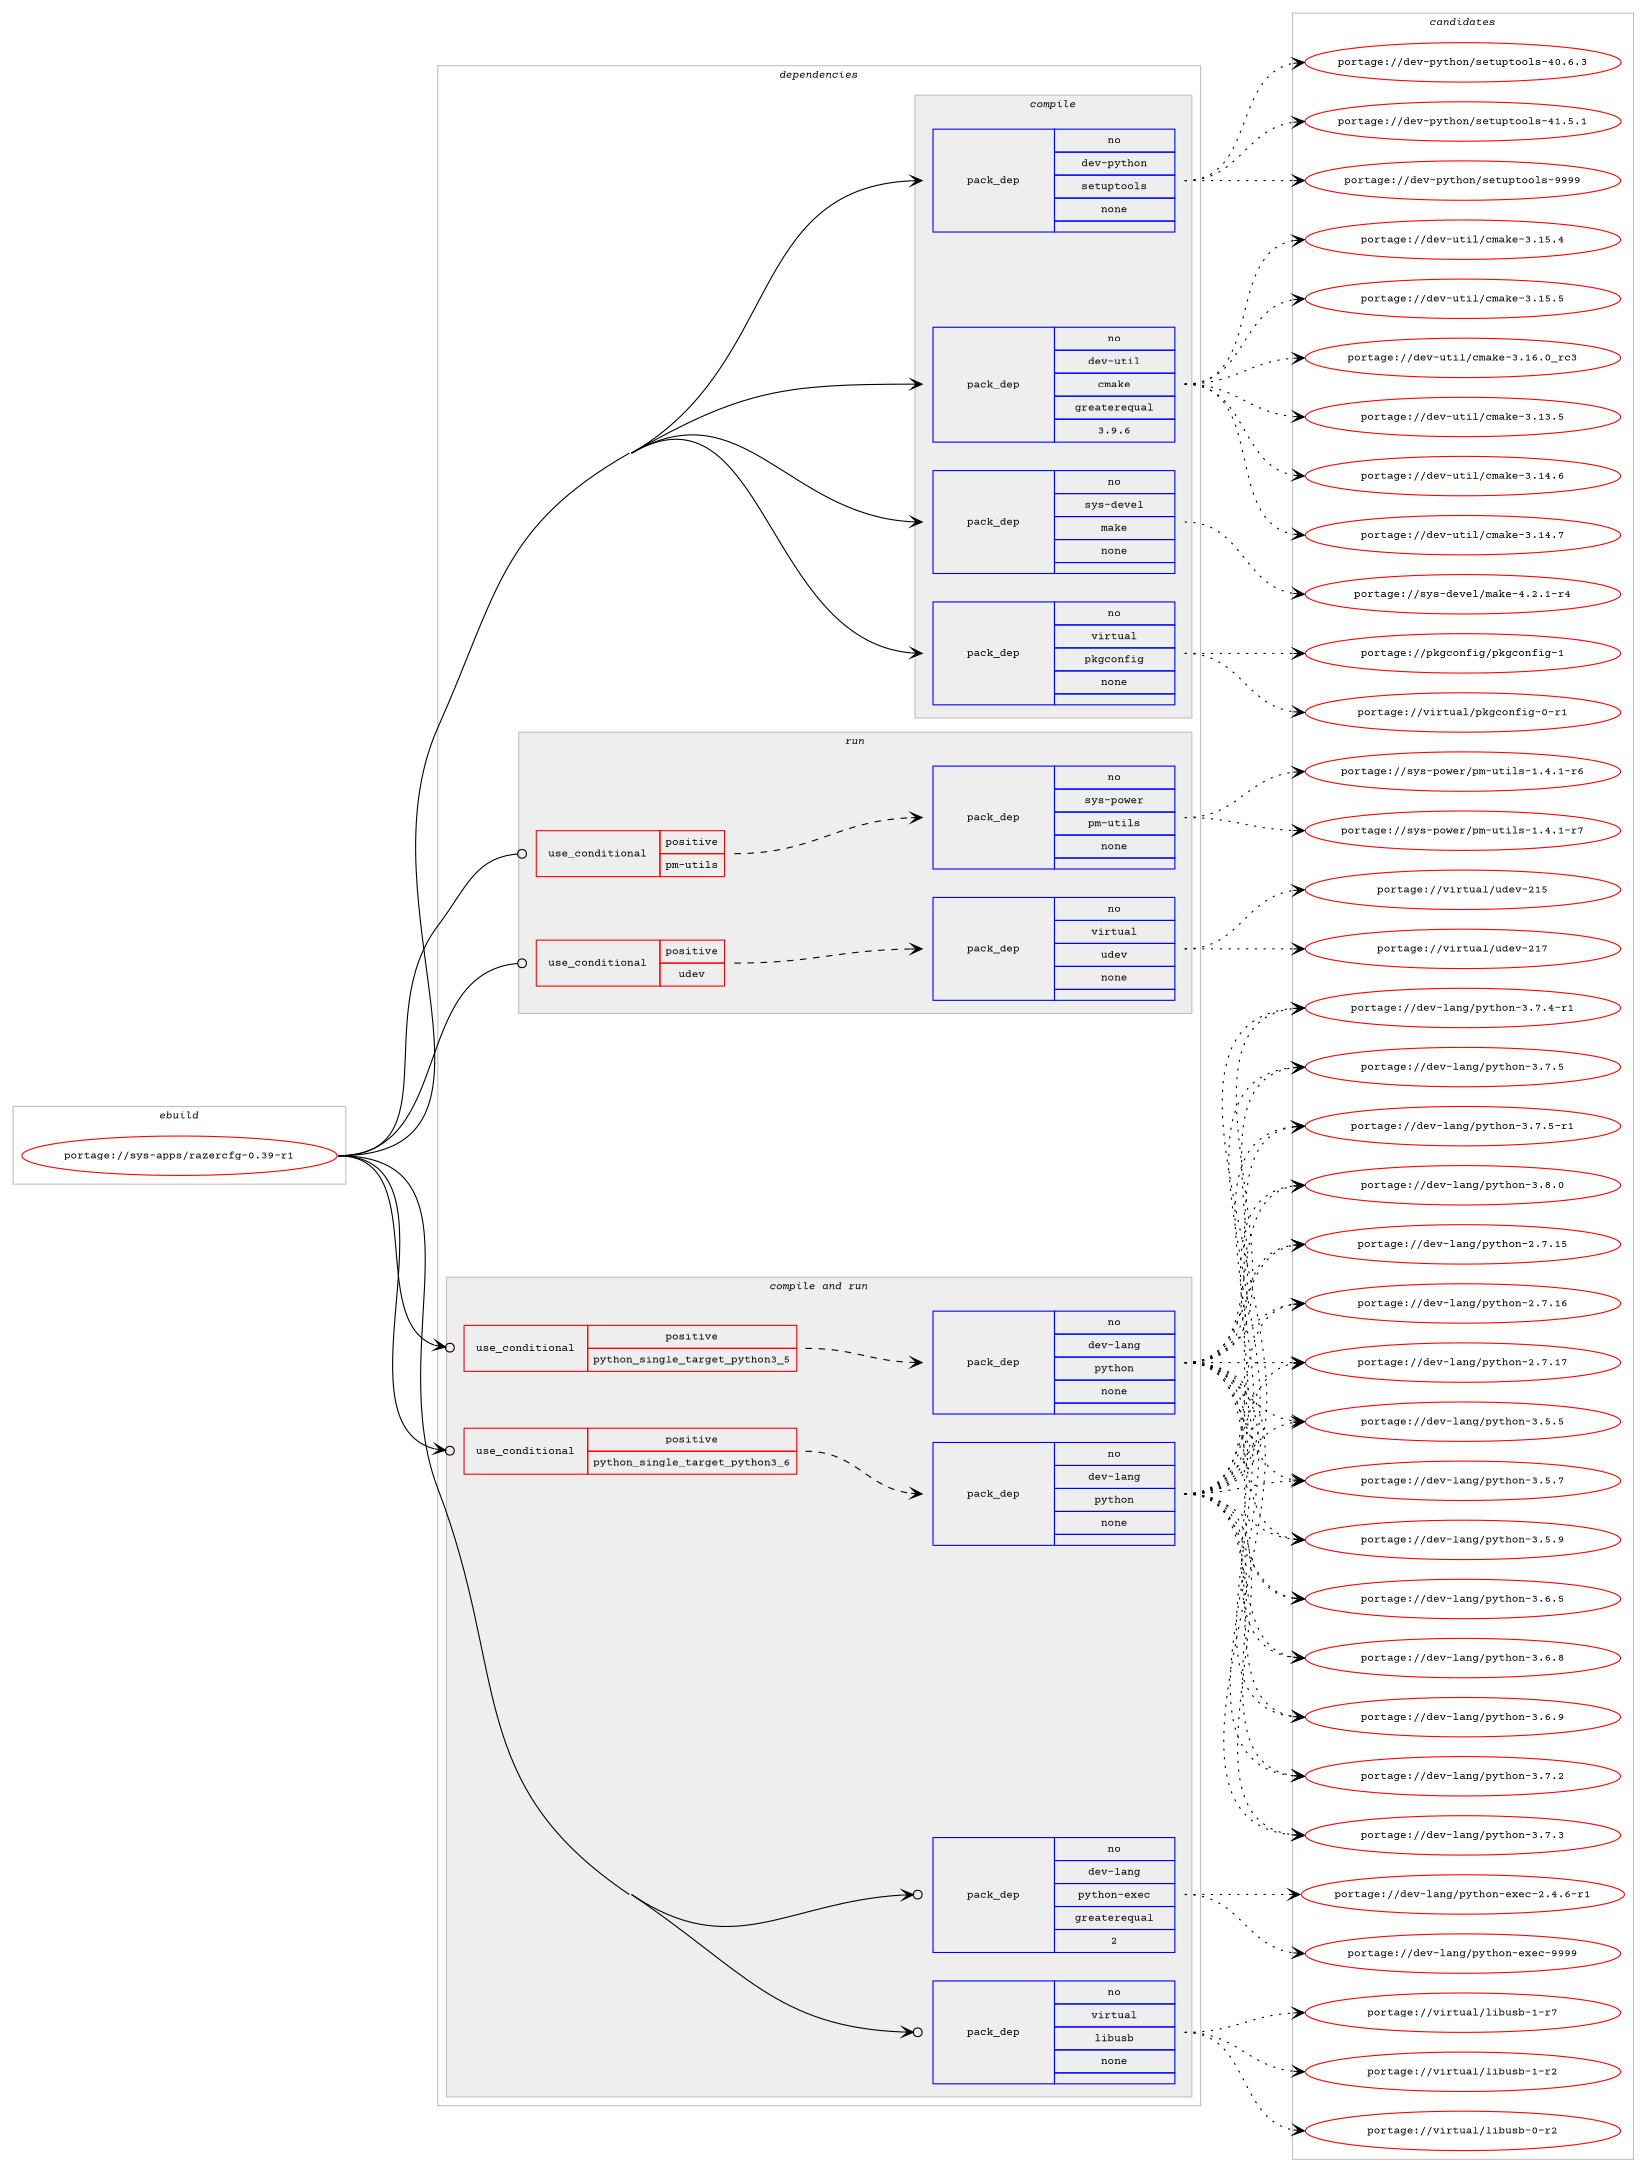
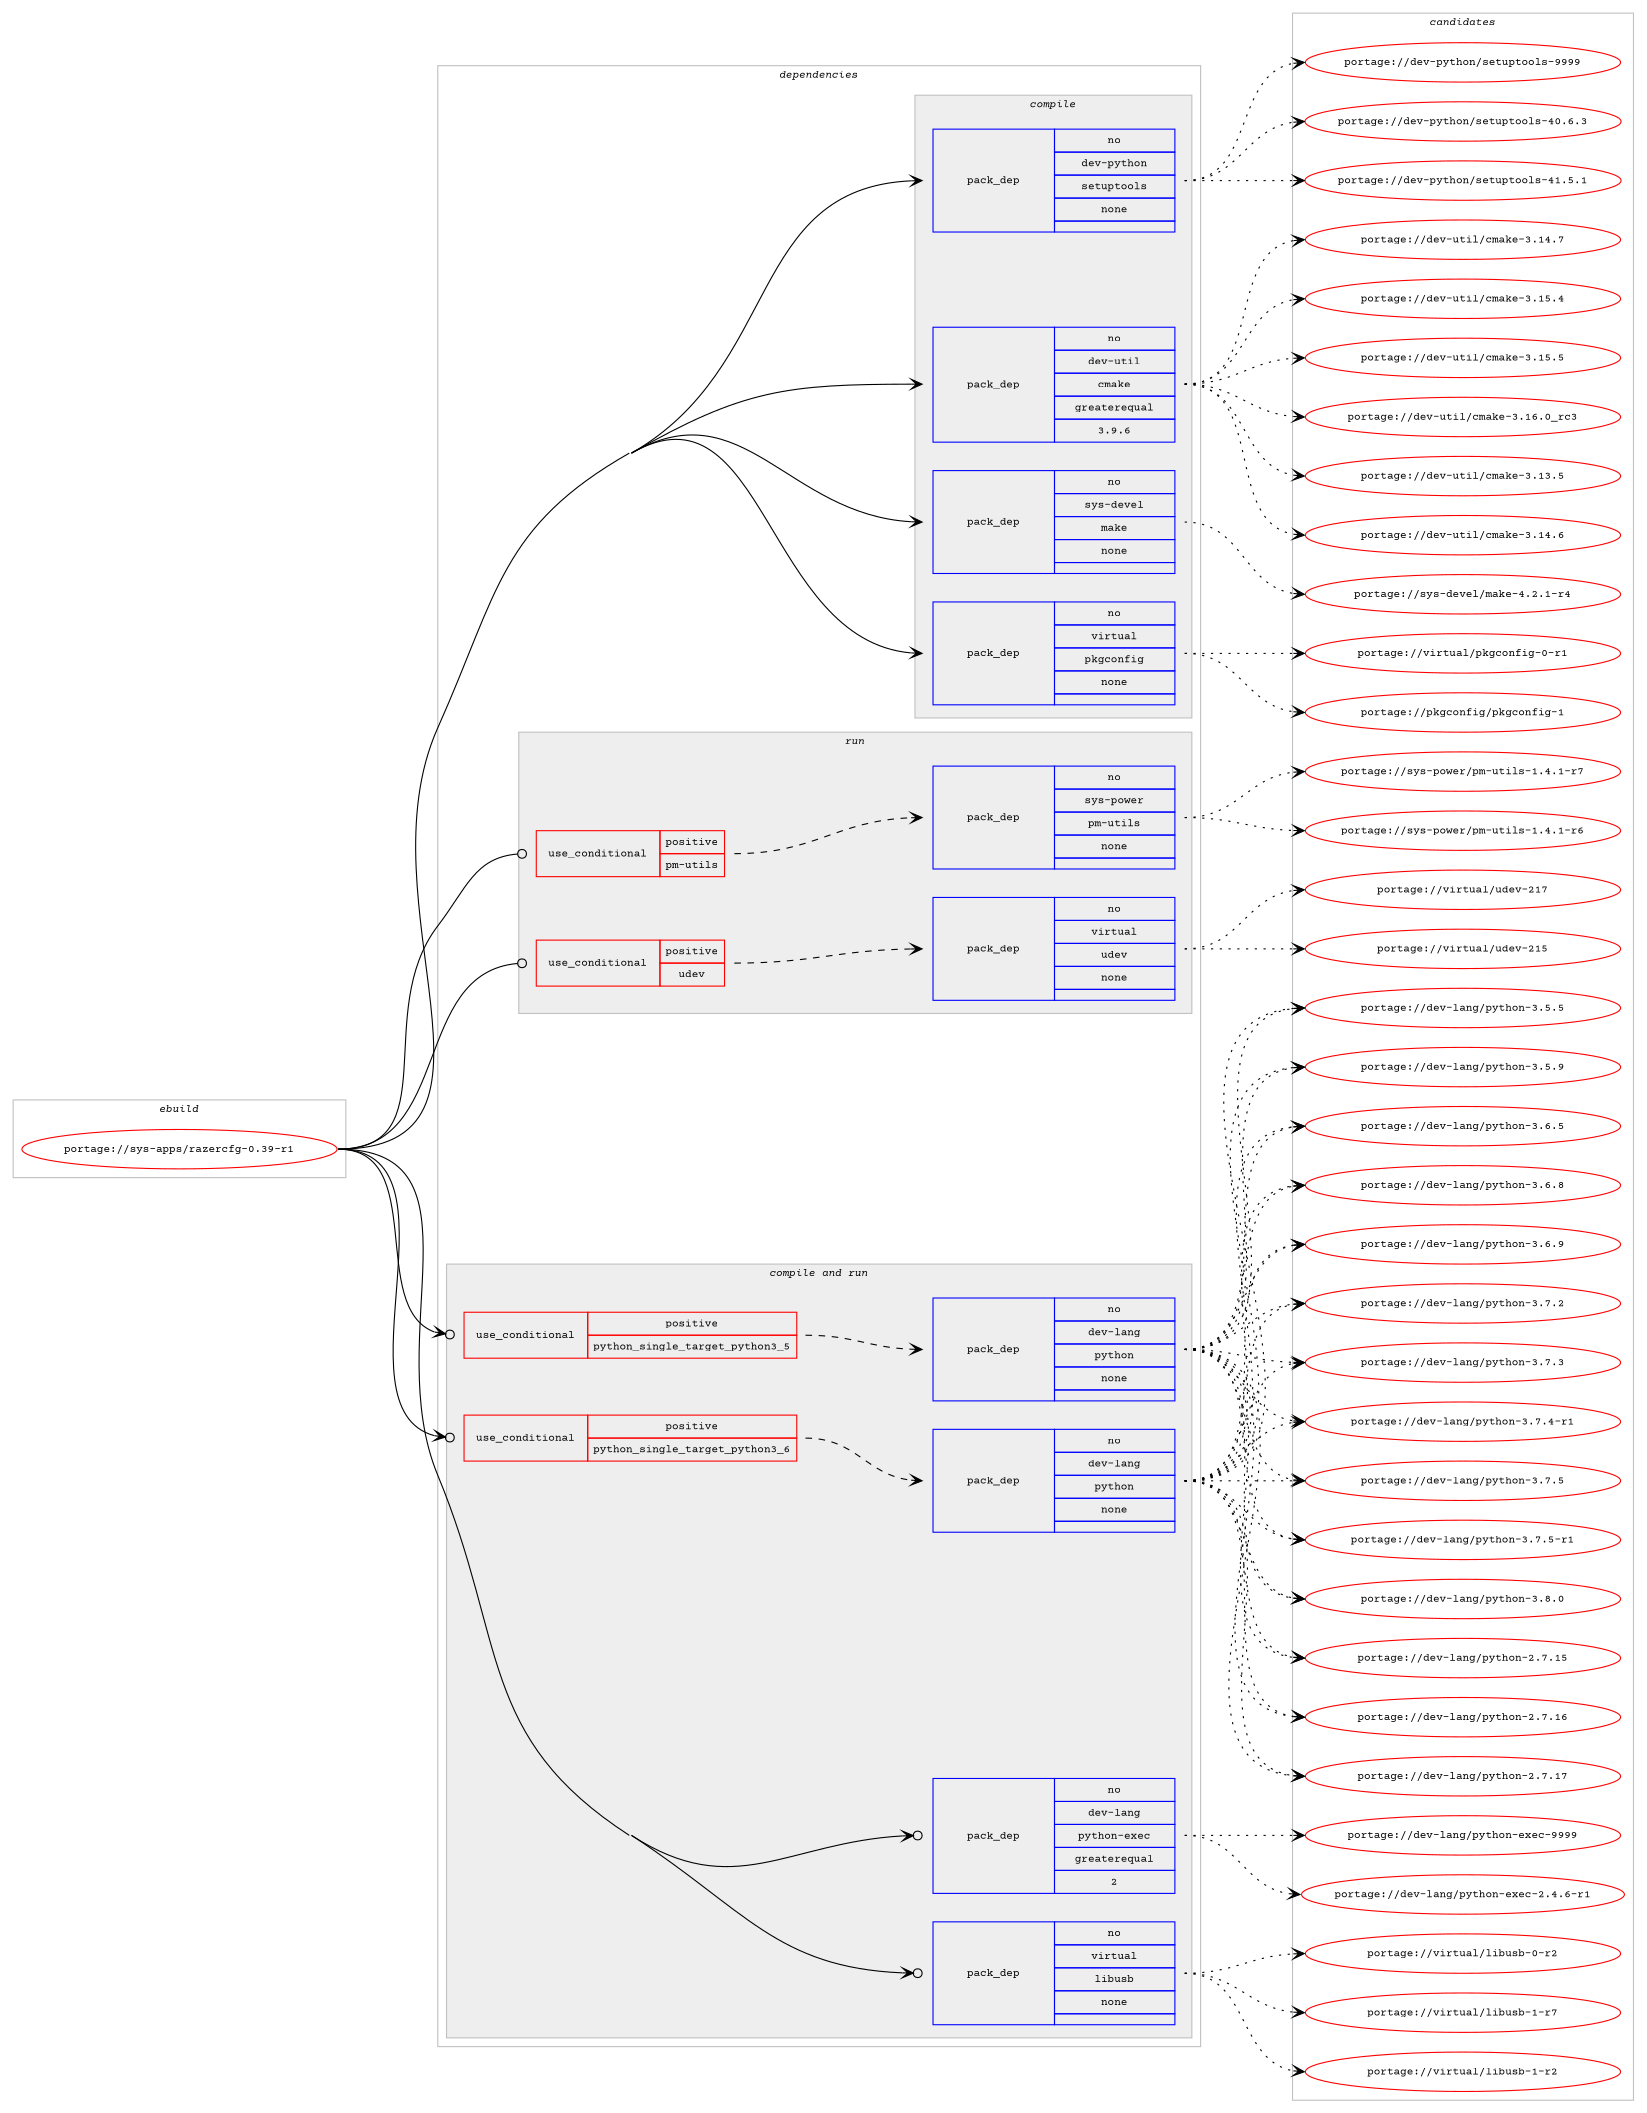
node "portage://dev-lang/python-3.5.7": removed
